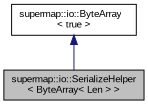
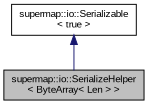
node "supermap::io::ByteArray < true >": label "supermap::io::ByteArray < true >" -> "supermap::io::Serializable < true >"
